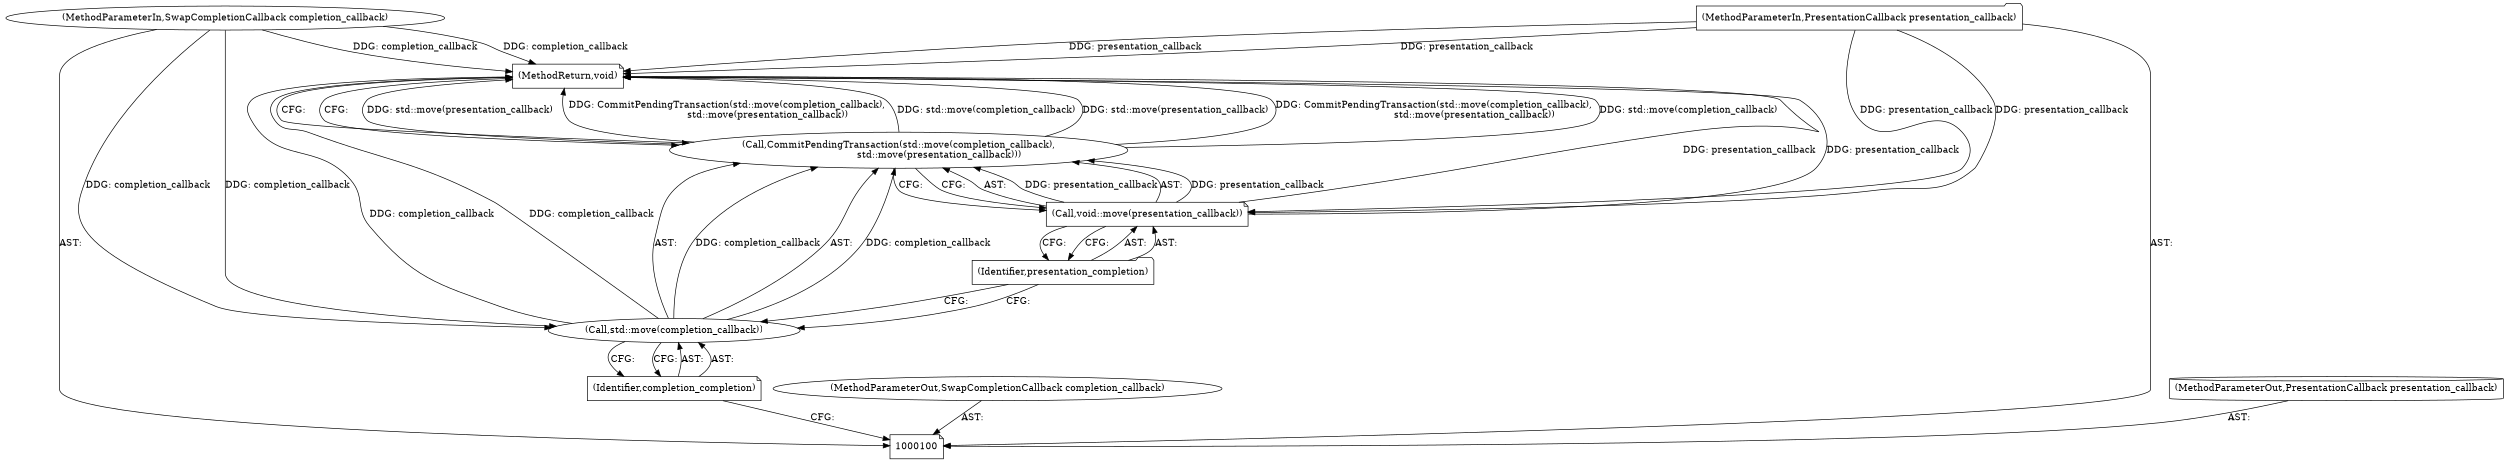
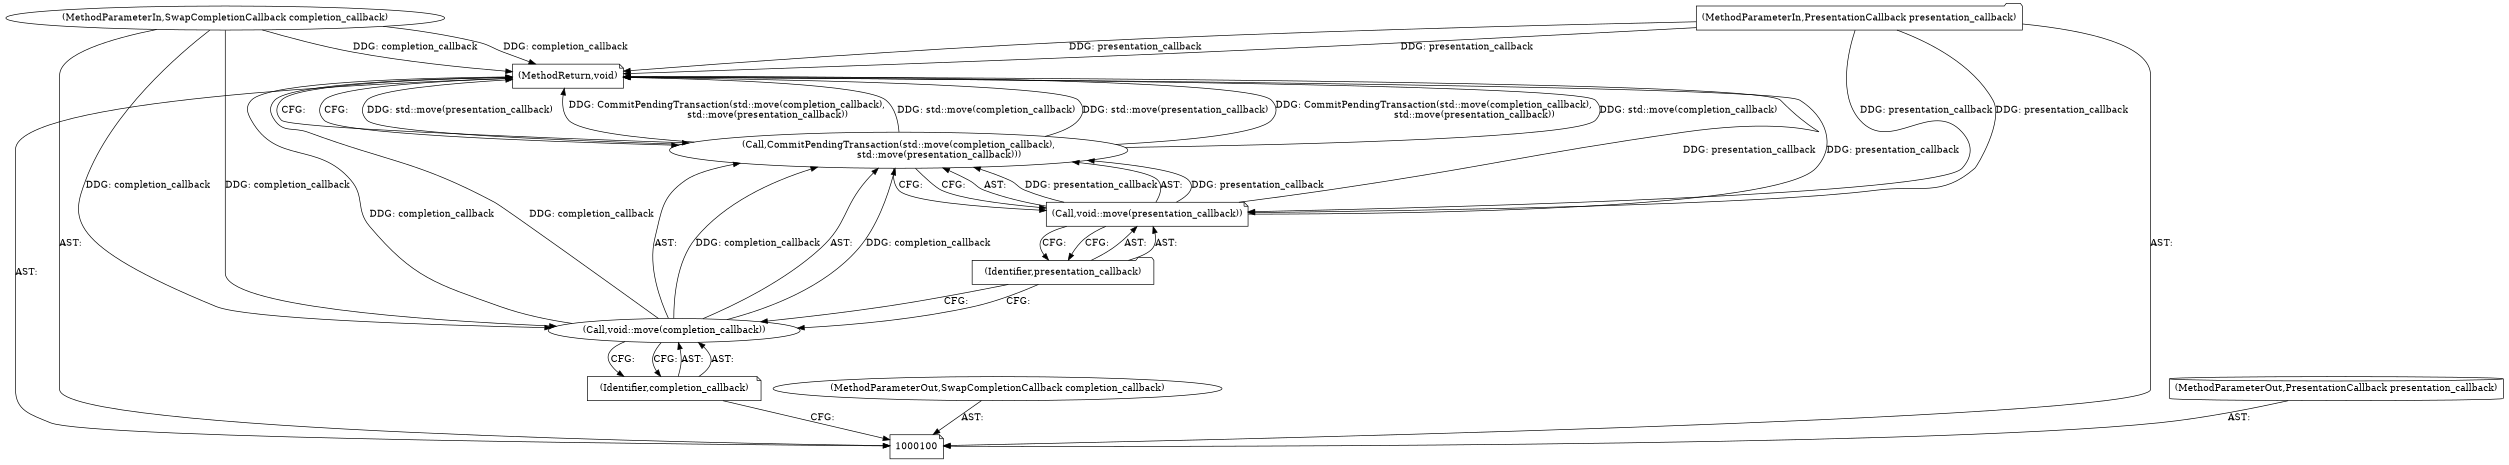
node "(Identifier,presentation_completion)": label "(Identifier,presentation_completion)" -> "(Identifier,presentation_callback)"
node "(Call,std::move(completion_callback))": label "(Call,std::move(completion_callback))" -> "(Call,void::move(completion_callback))"
node "(Identifier,completion_completion)": label "(Identifier,completion_completion)" -> "(Identifier,completion_callback)"
edge "(MethodReturn,void)" -> "1000100": added, label "AST:"
